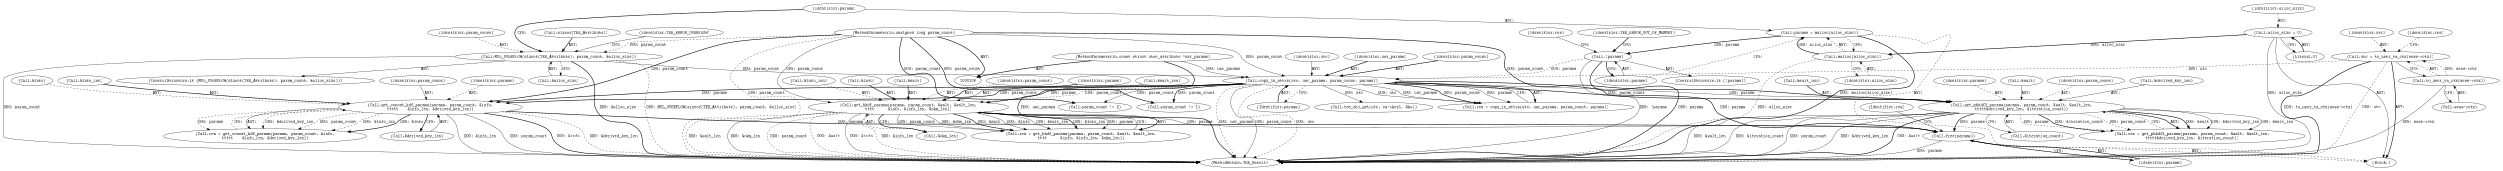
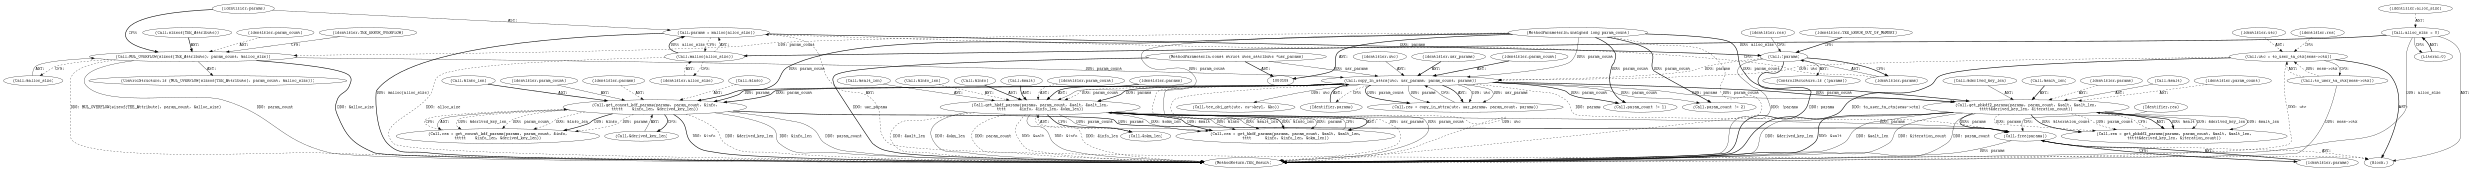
edge "(Call,copy_in_attrs(utc, usr_params, param_count, params))" -> "(Call,free(params))": style bold -> dashed
node "(Call,sess->ctx)": removed
node "(Call,&iteration_count)": removed
